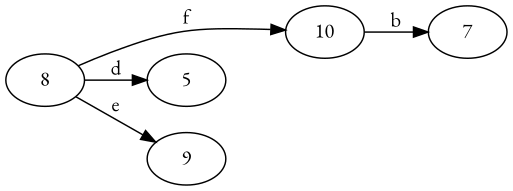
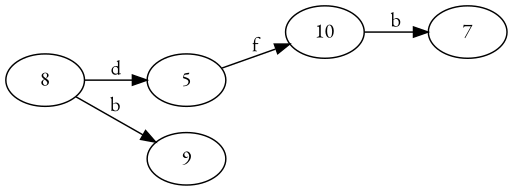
edge "8" -> "10": now "5" -> "10"
edge "8" -> "9": label "e" -> "b"
